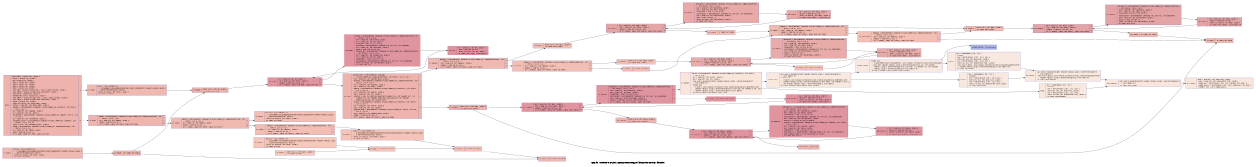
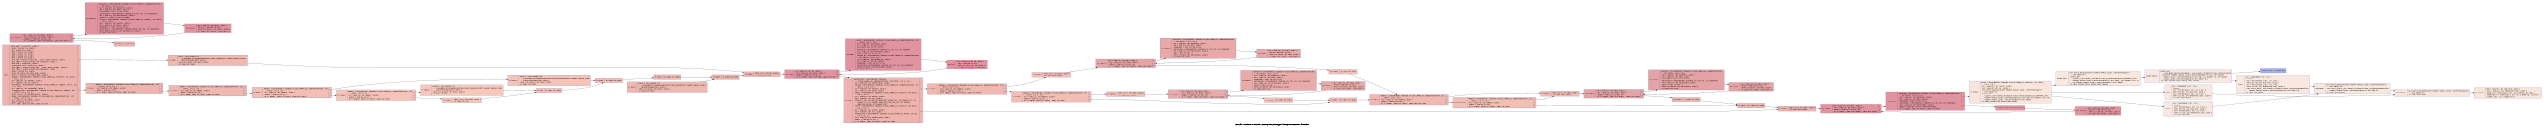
edge "for.end60:" -> "for.inc58:": now "for.end60:" -> "if.end61:"
edge "invoke.cont:" -> "lpad93:": now "if.then89:" -> "lpad93:"
node "if.else16:": added
node "if.then9:": removed
node "for.end102:": removed
edge "if.end80:" -> "if.end79:": reversed
edge "if.end24:" -> "if.end23:": reversed
